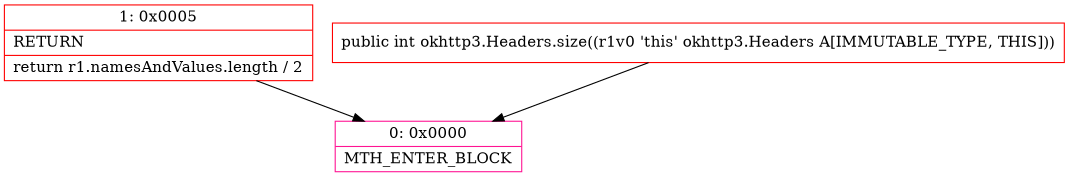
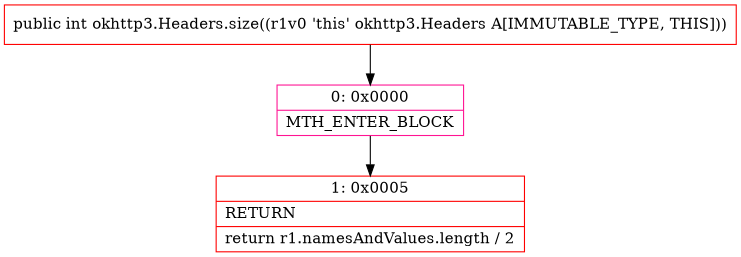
edge "1: 0x0005" -> "0: 0x0000": reversed
